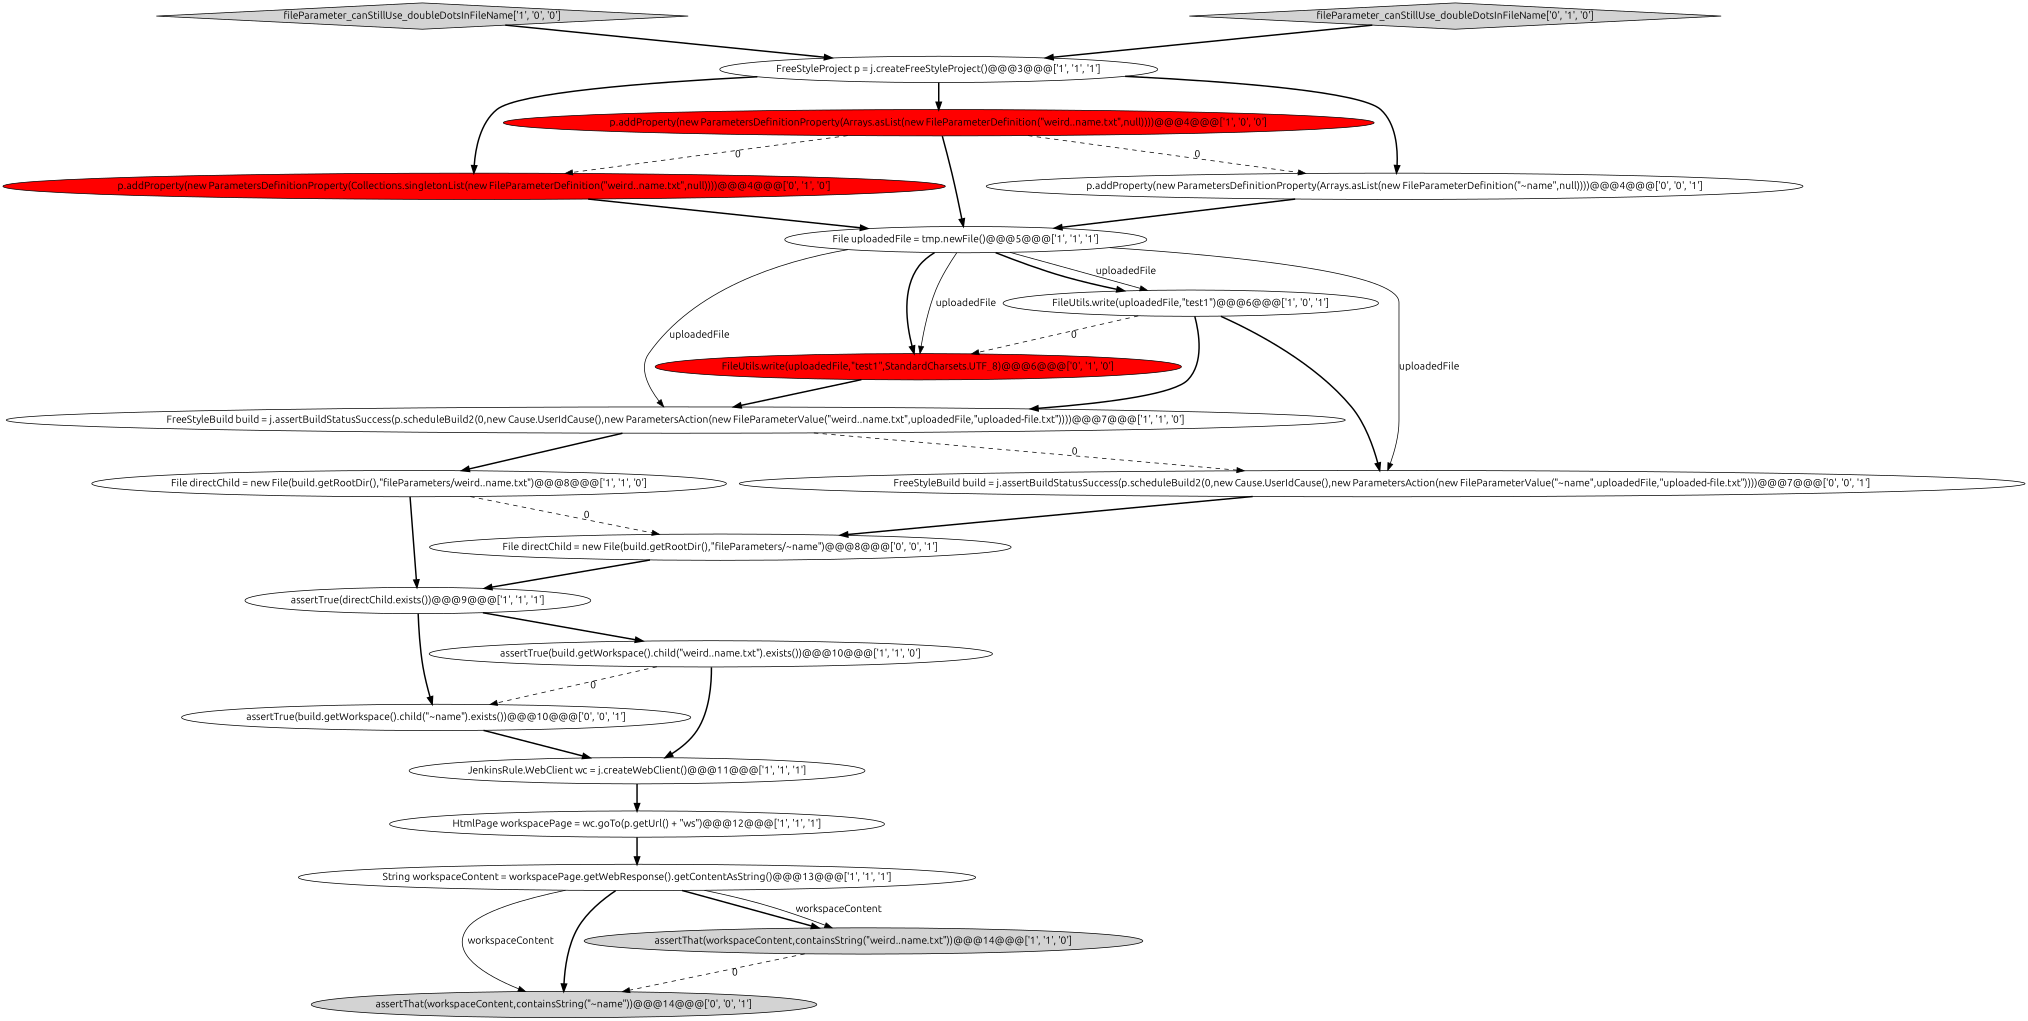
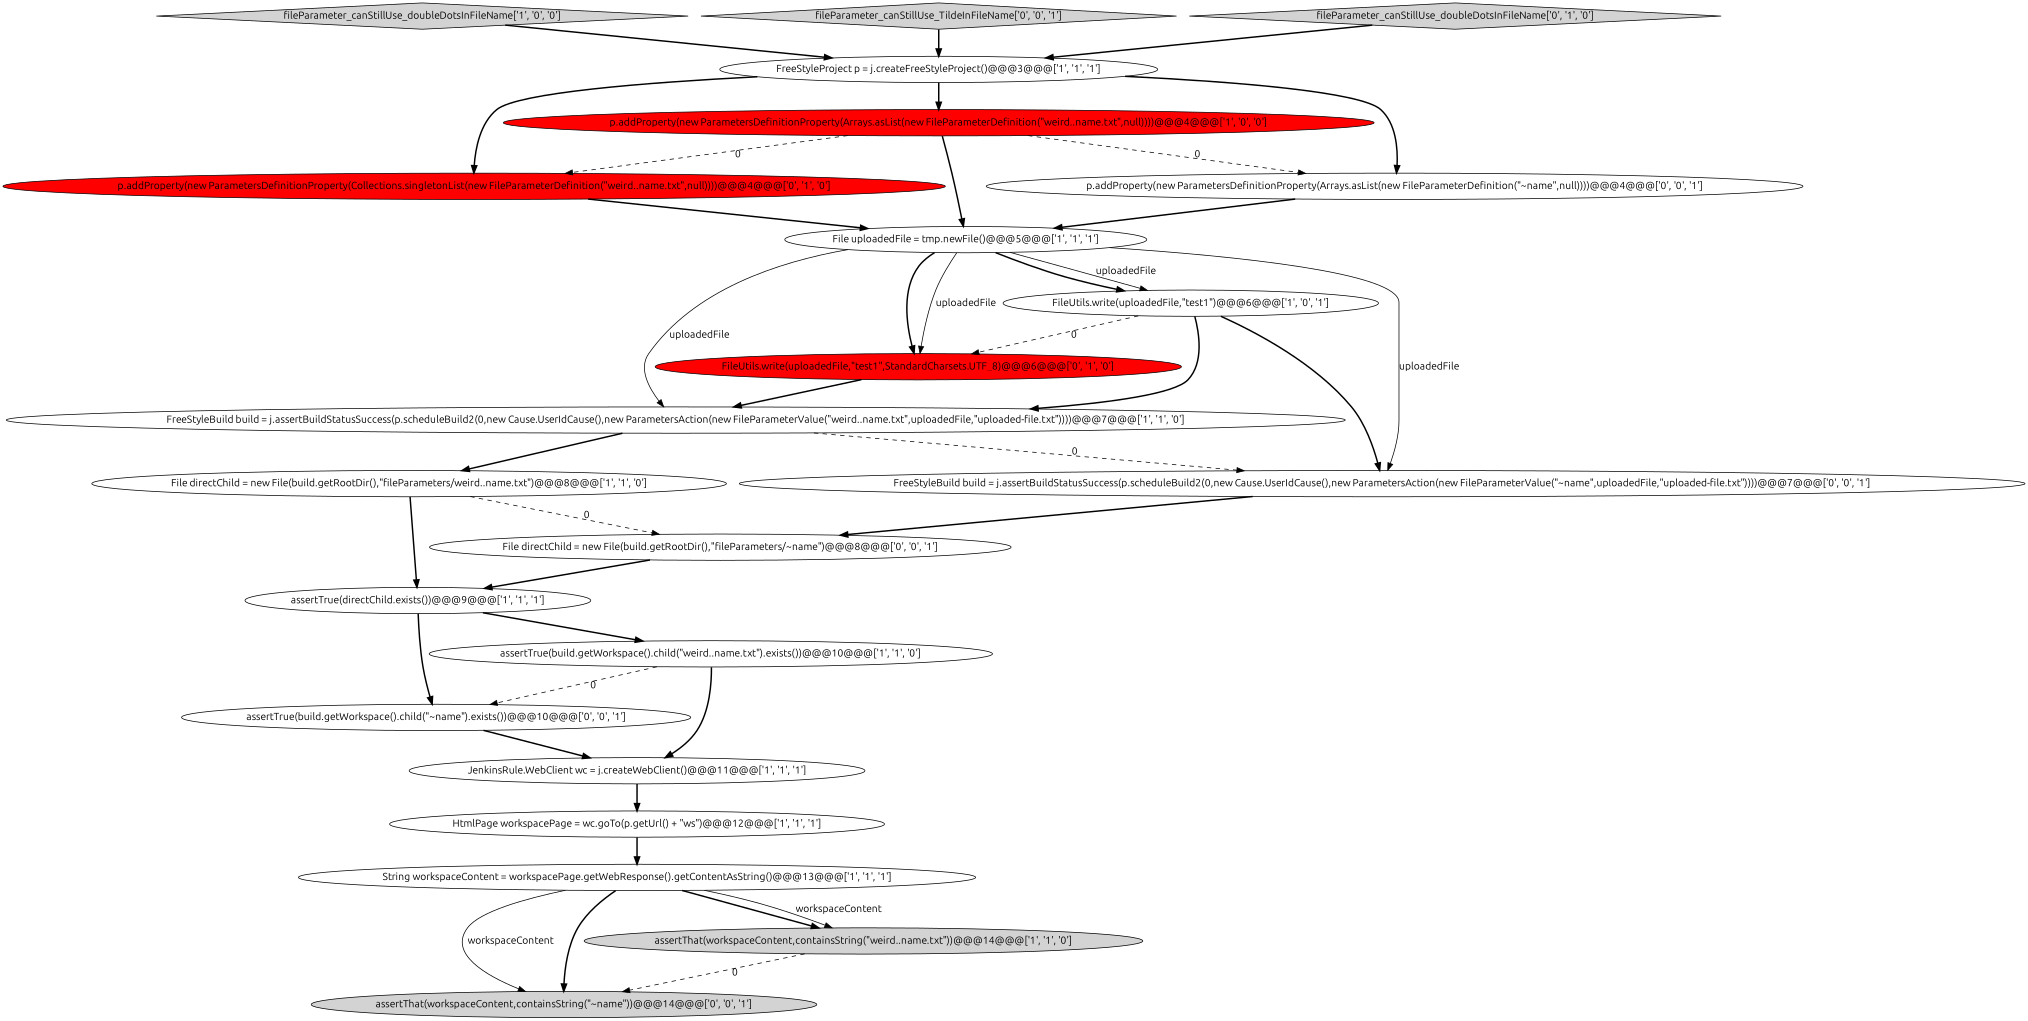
node "fileParameter_canStillUse_TildeInFileName['0', '0', '1']": added
